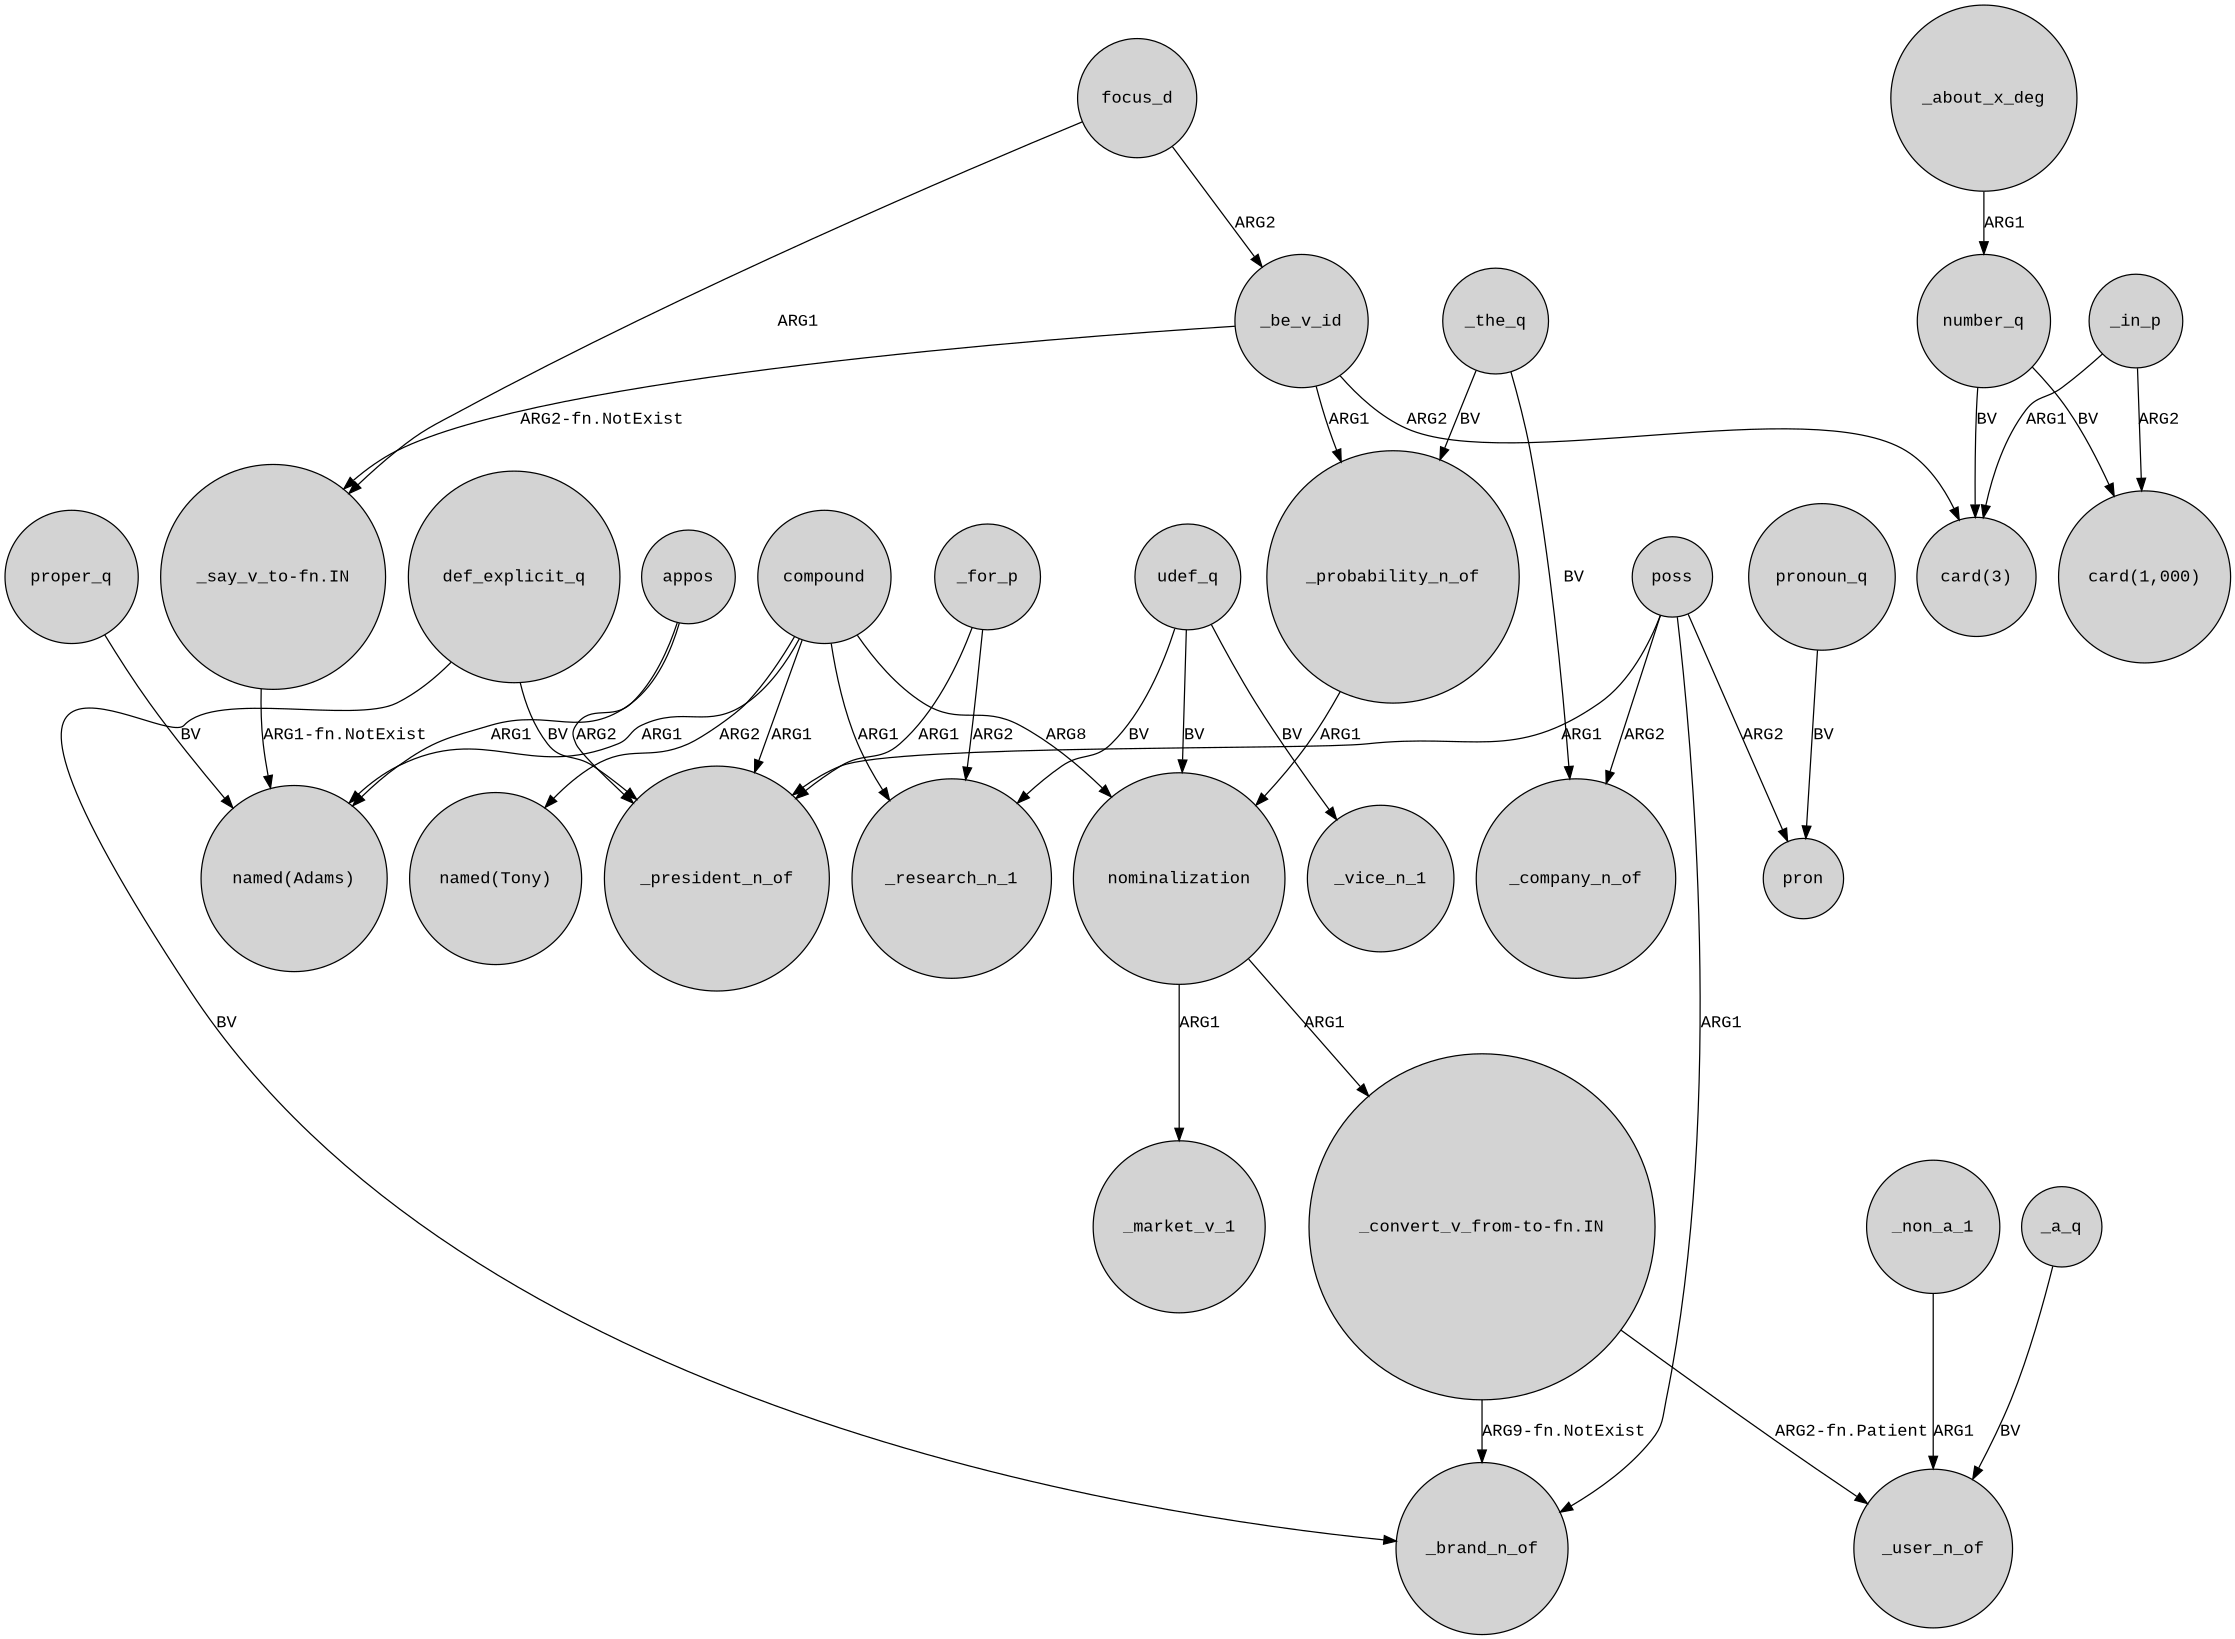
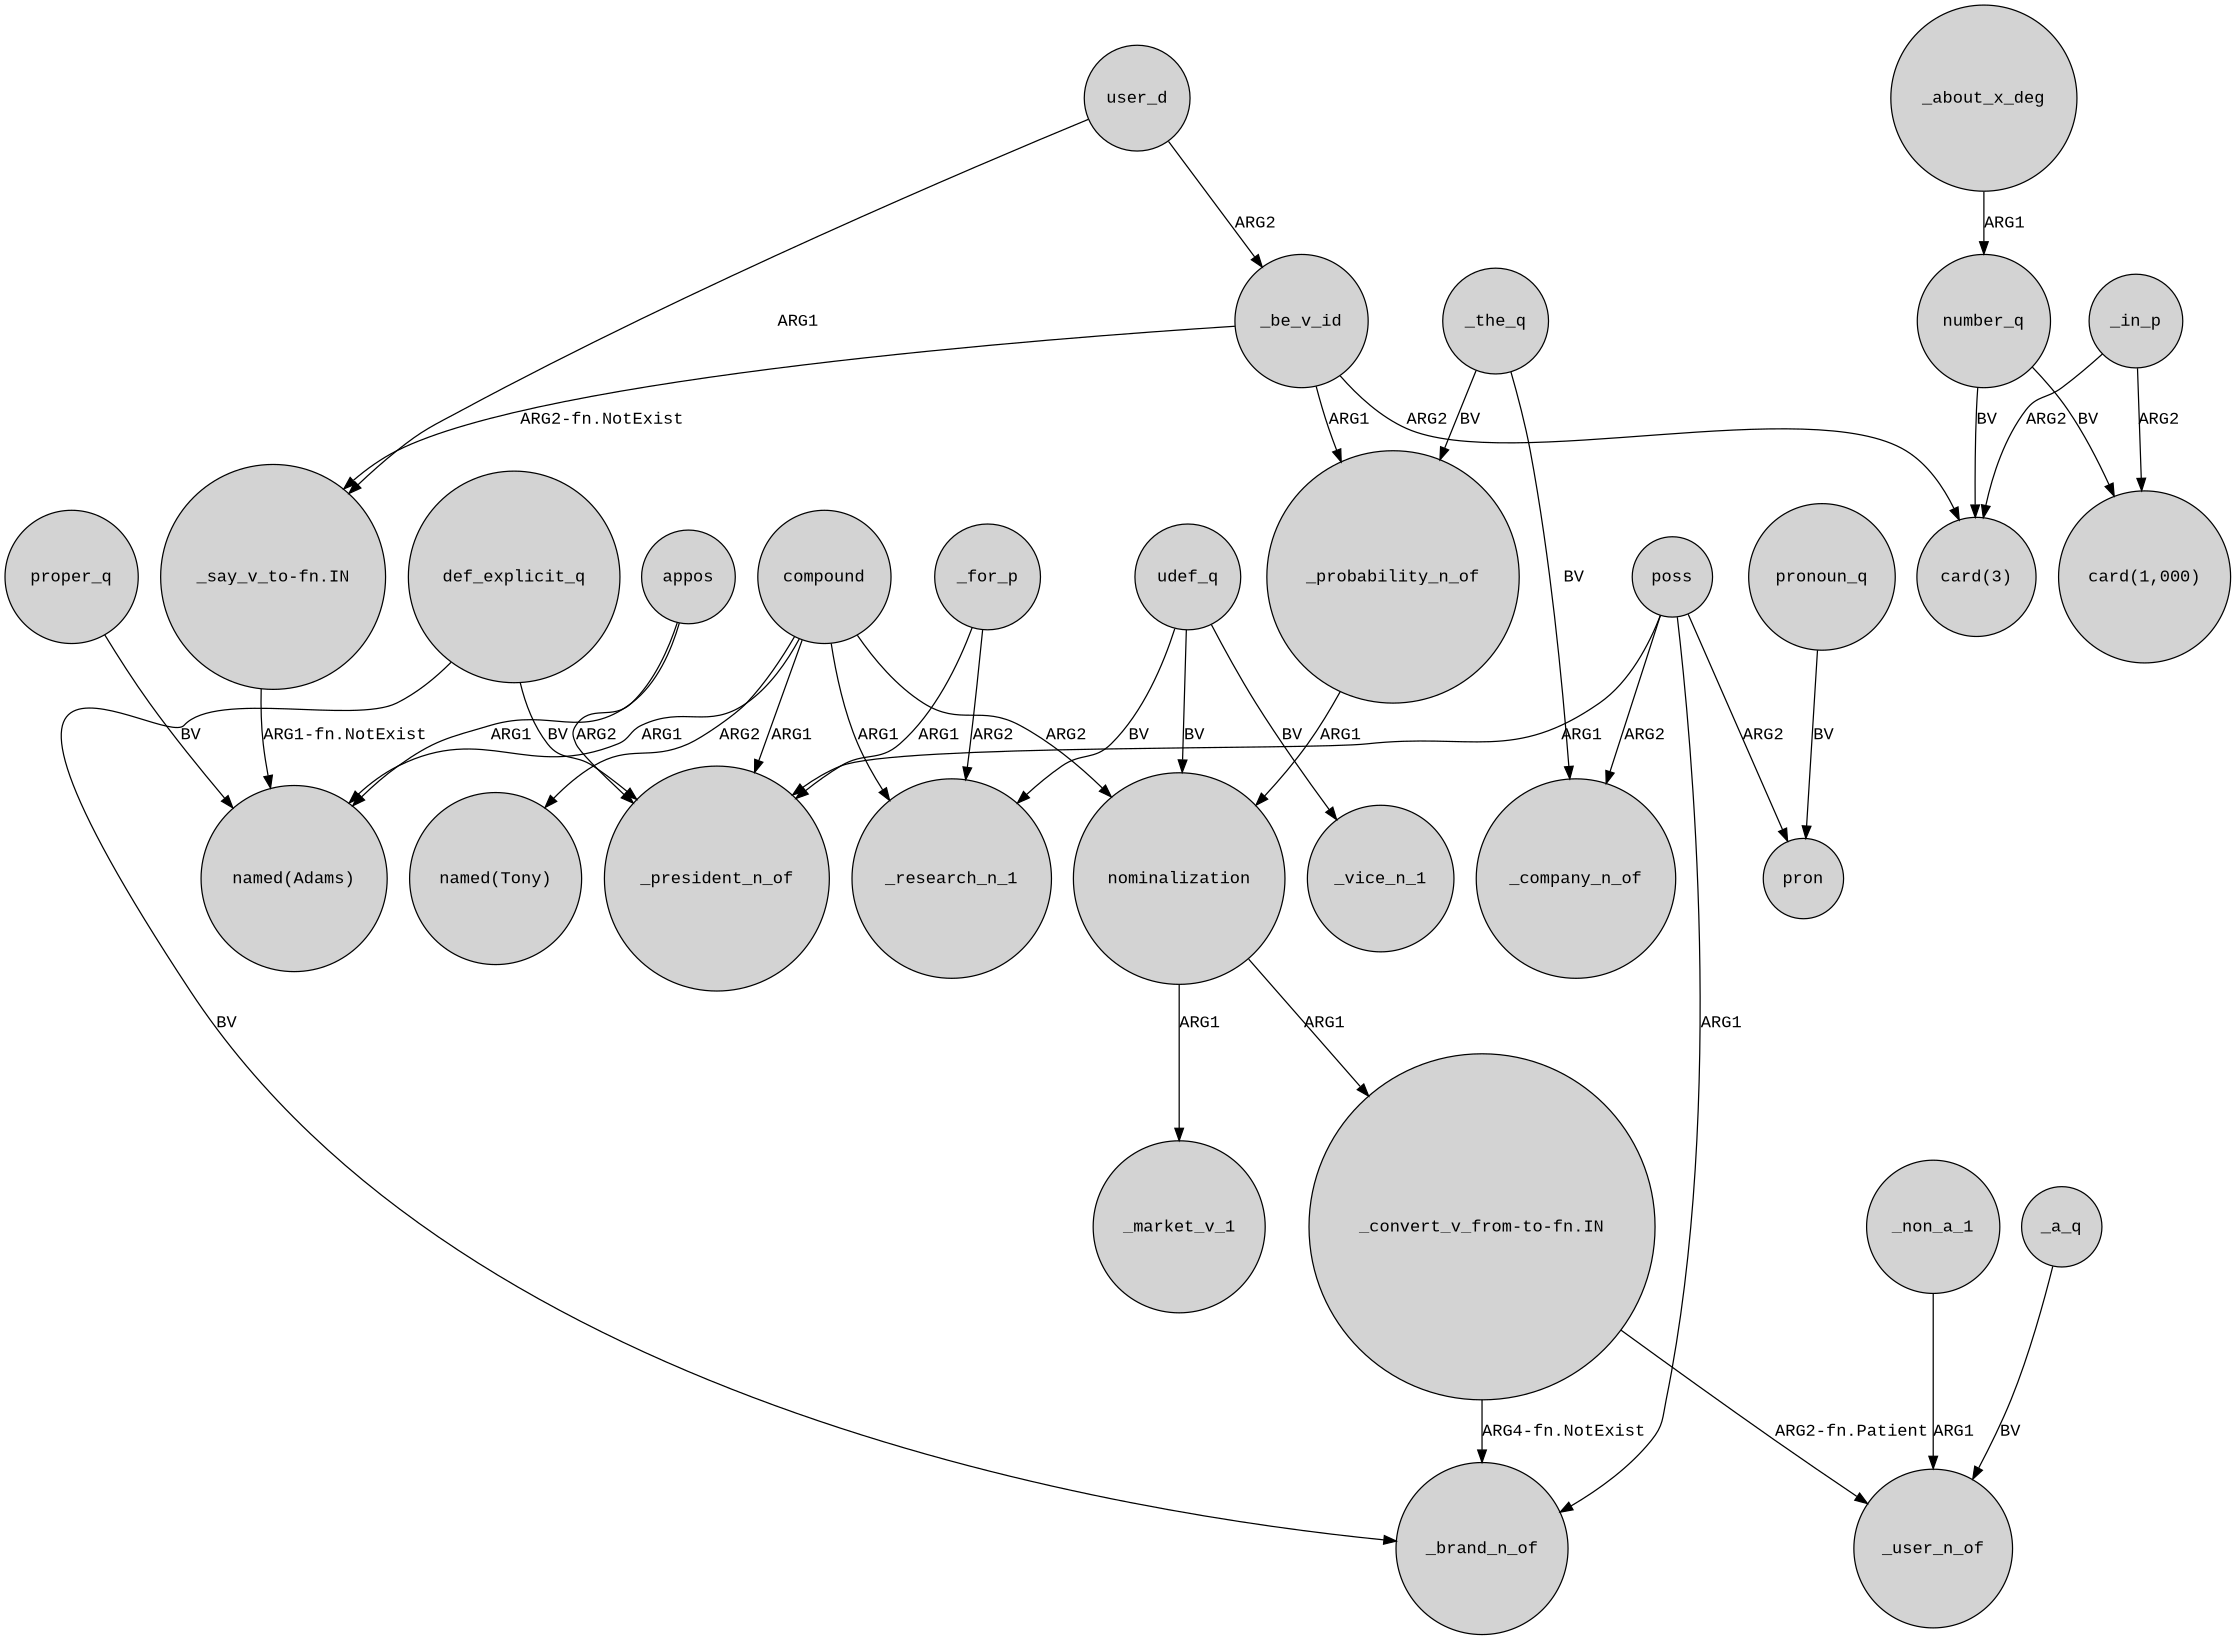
node "focus_d": label "focus_d" -> "user_d"
edge "_in_p" -> "card(3)": label "ARG1" -> "ARG2"
edge "compound" -> "nominalization": label "ARG8" -> "ARG2"
edge "_convert_v_from-to-fn.IN" -> "_brand_n_of": label "ARG9-fn.NotExist" -> "ARG4-fn.NotExist"
